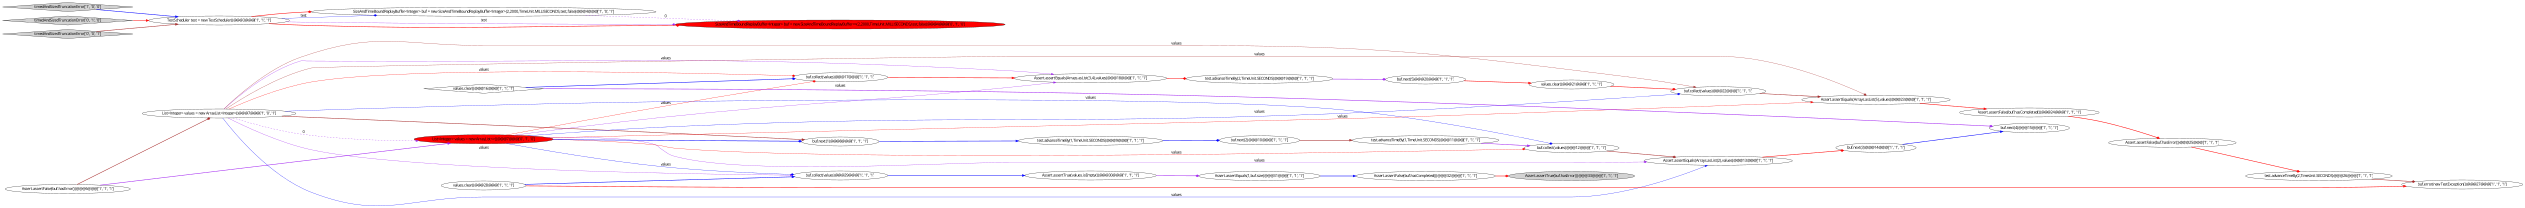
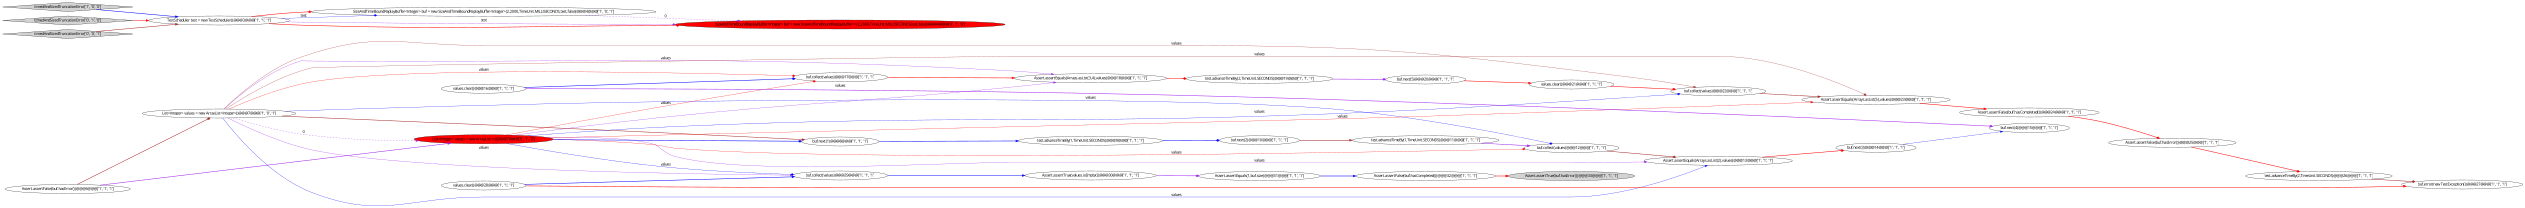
node "values.clear()@@@16@@@['1', '1', '1']": shape diamond -> ellipse
edge "buf.next(3)@@@14@@@['1', '1', '1']" -> "buf.next(4)@@@15@@@['1', '1', '1']": style bold -> solid
